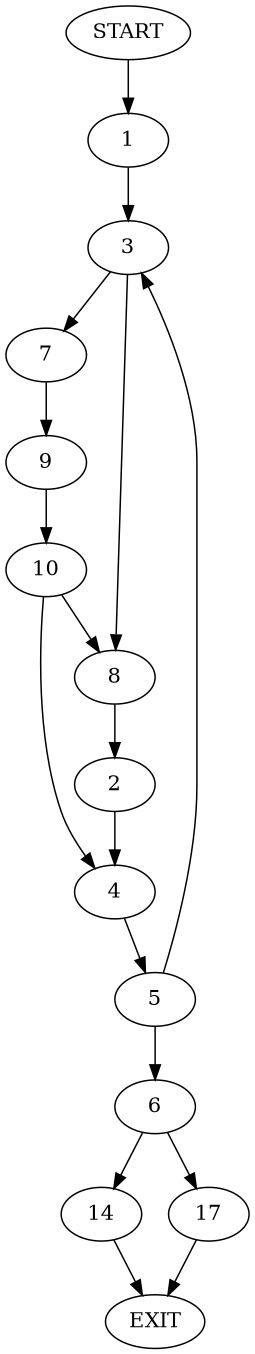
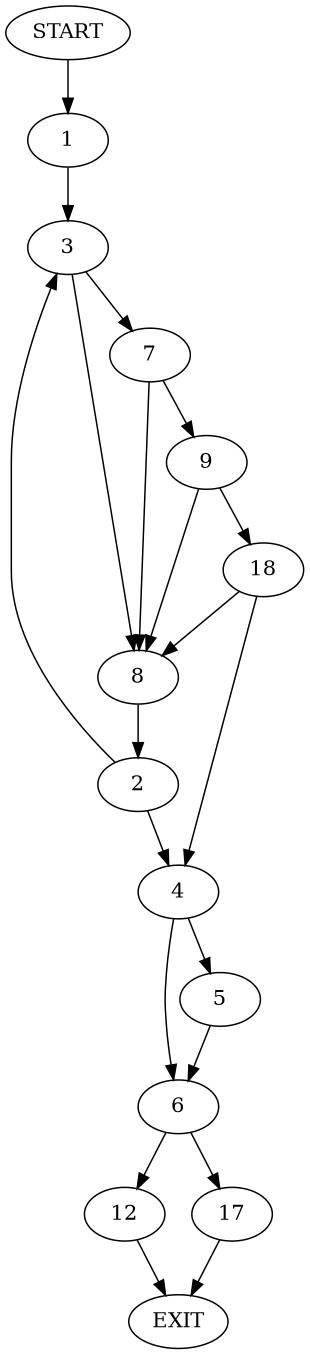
edge "7" -> "8": added
edge "9" -> "8": added
node "10": label "10" -> "18"
edge "5" -> "3": now "2" -> "3"
edge "4" -> "6": added
node "14": label "14" -> "12"
